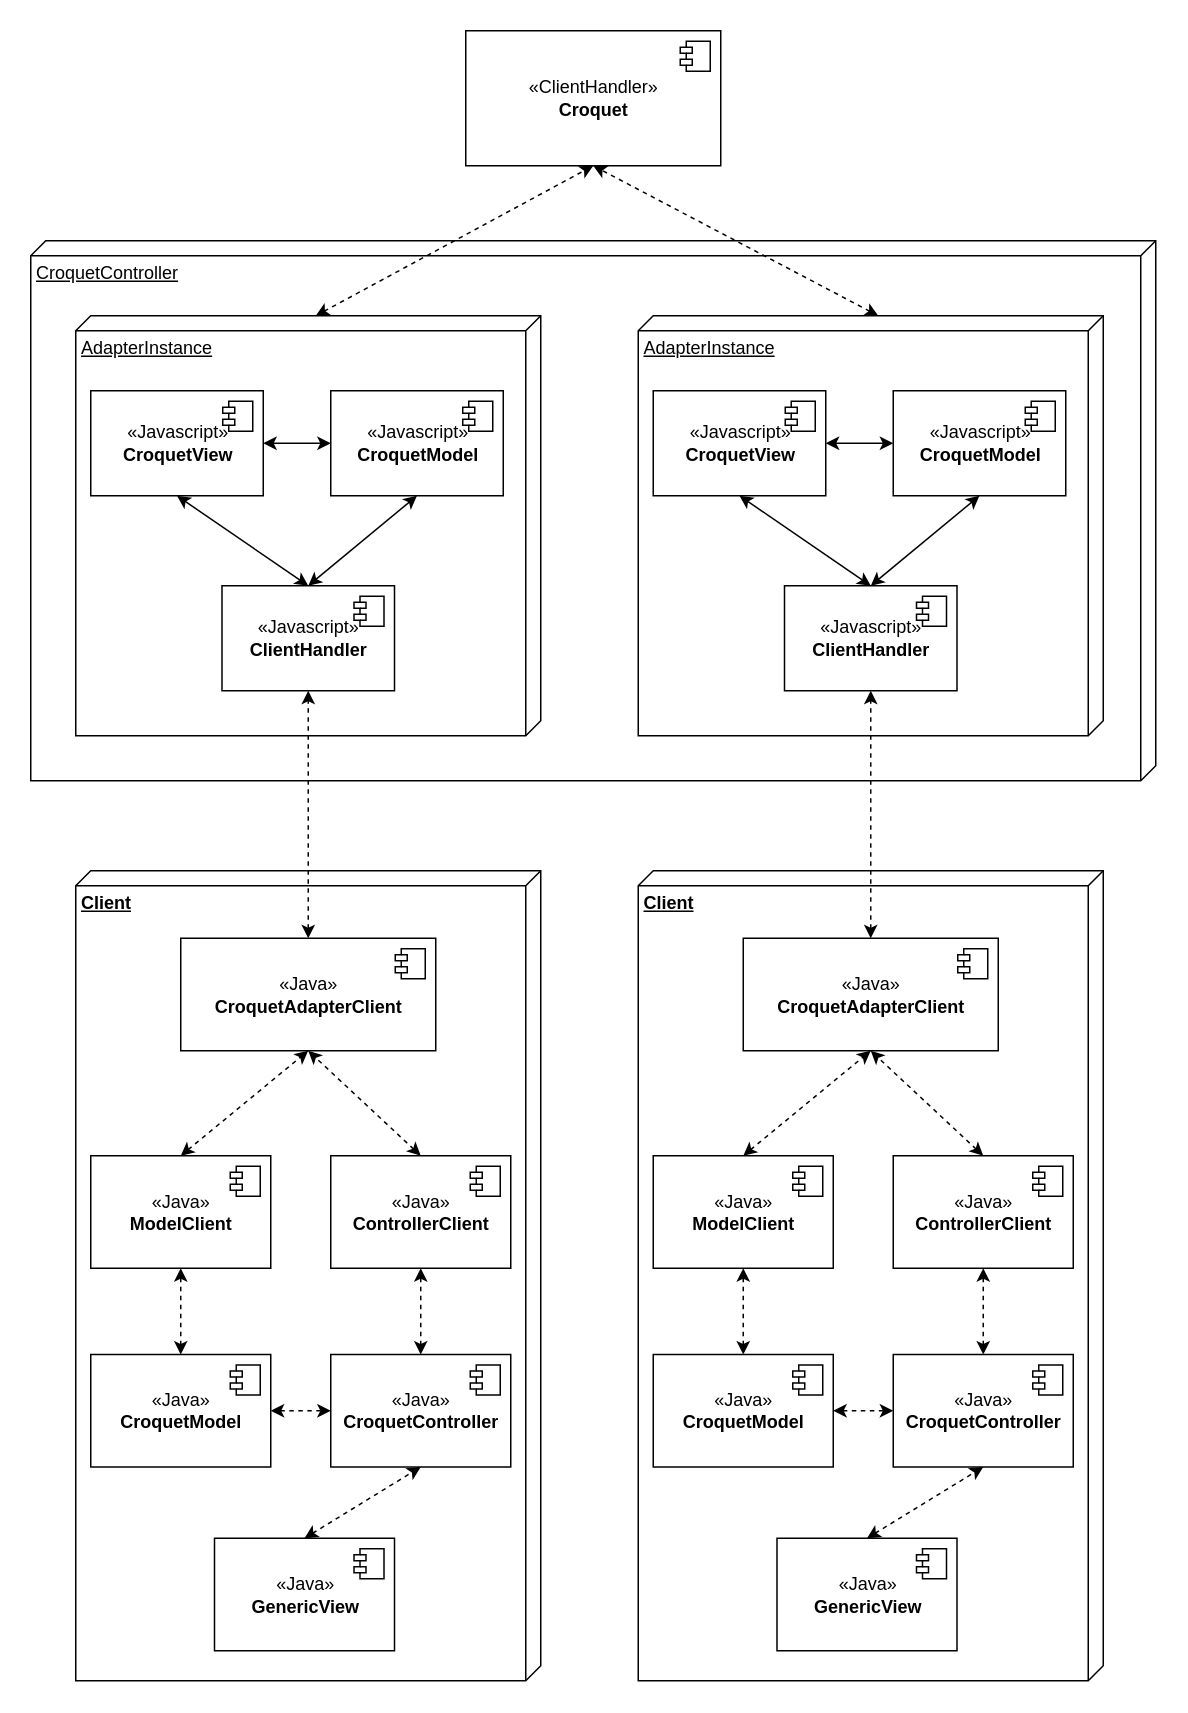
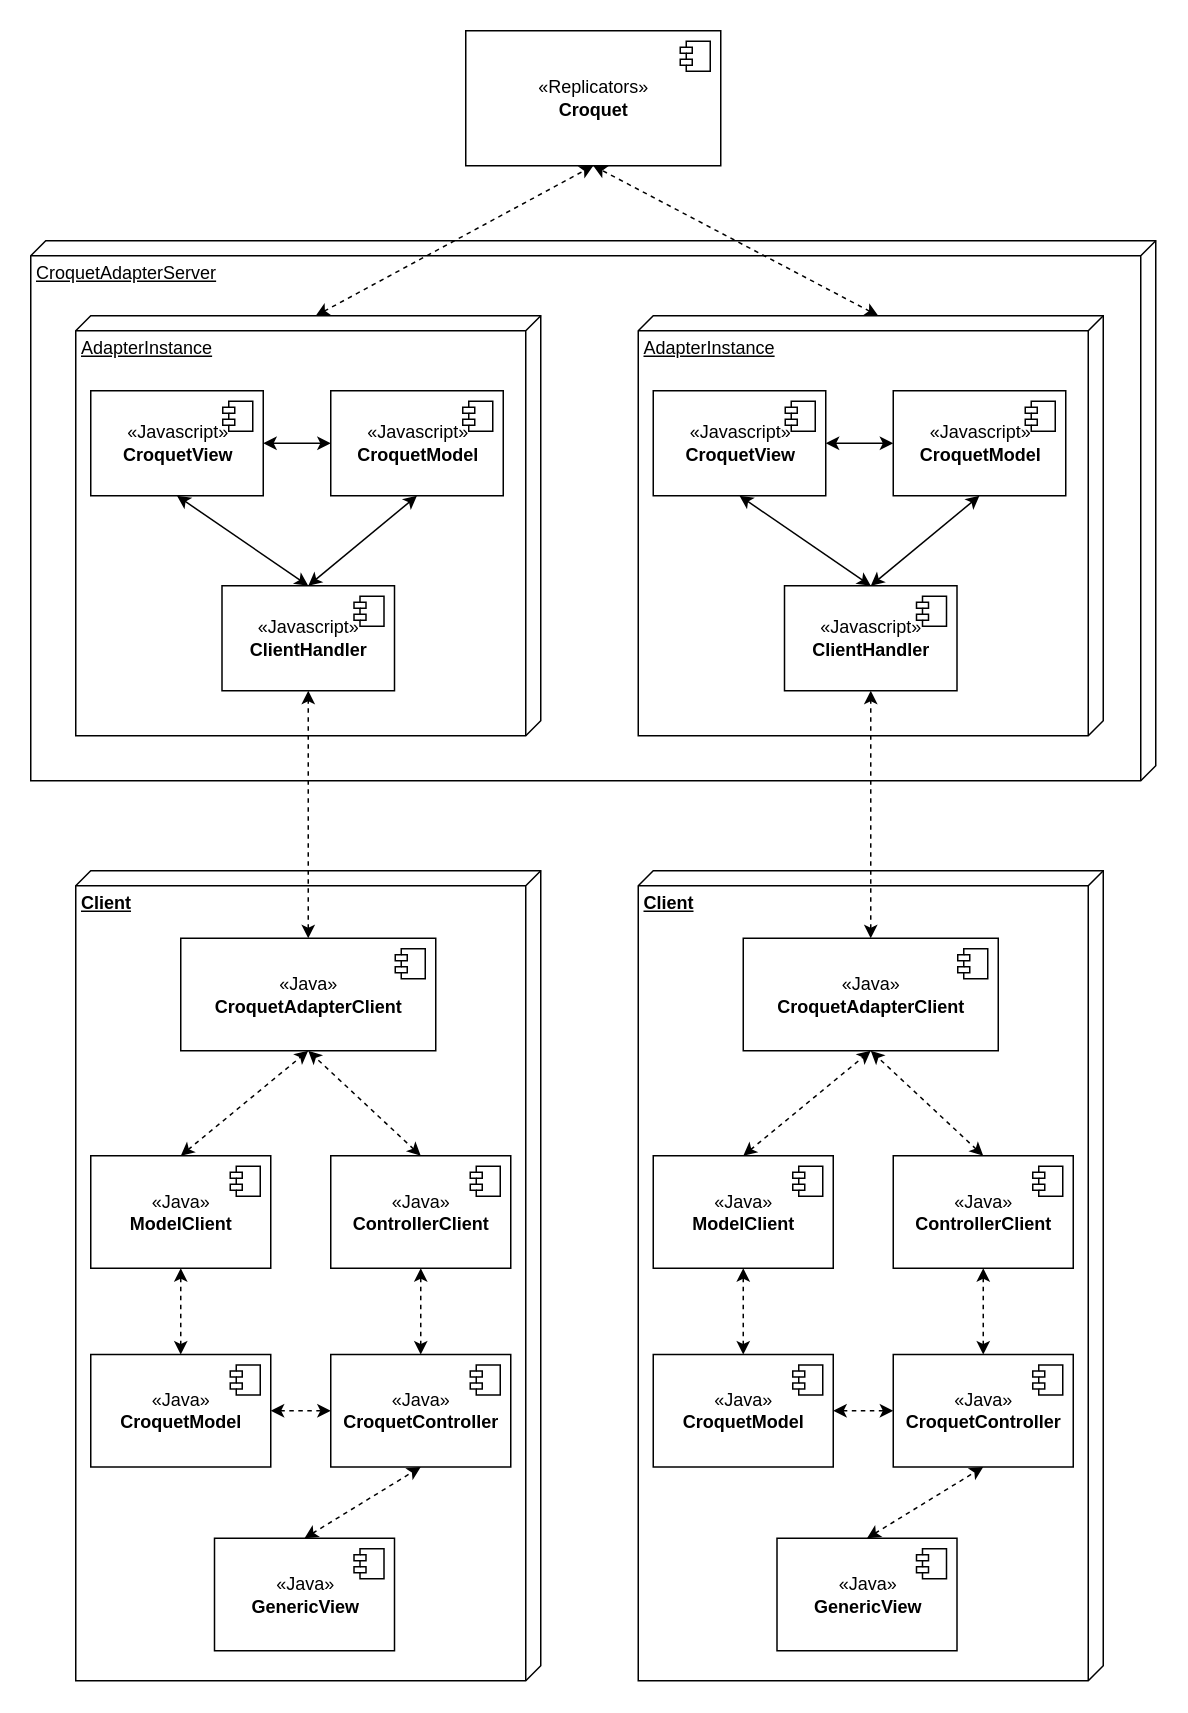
node "«ClientHandler» Croquet": label "«ClientHandler» Croquet" -> "«Replicators» Croquet"
node "CroquetController": label "CroquetController" -> "CroquetAdapterServer"
